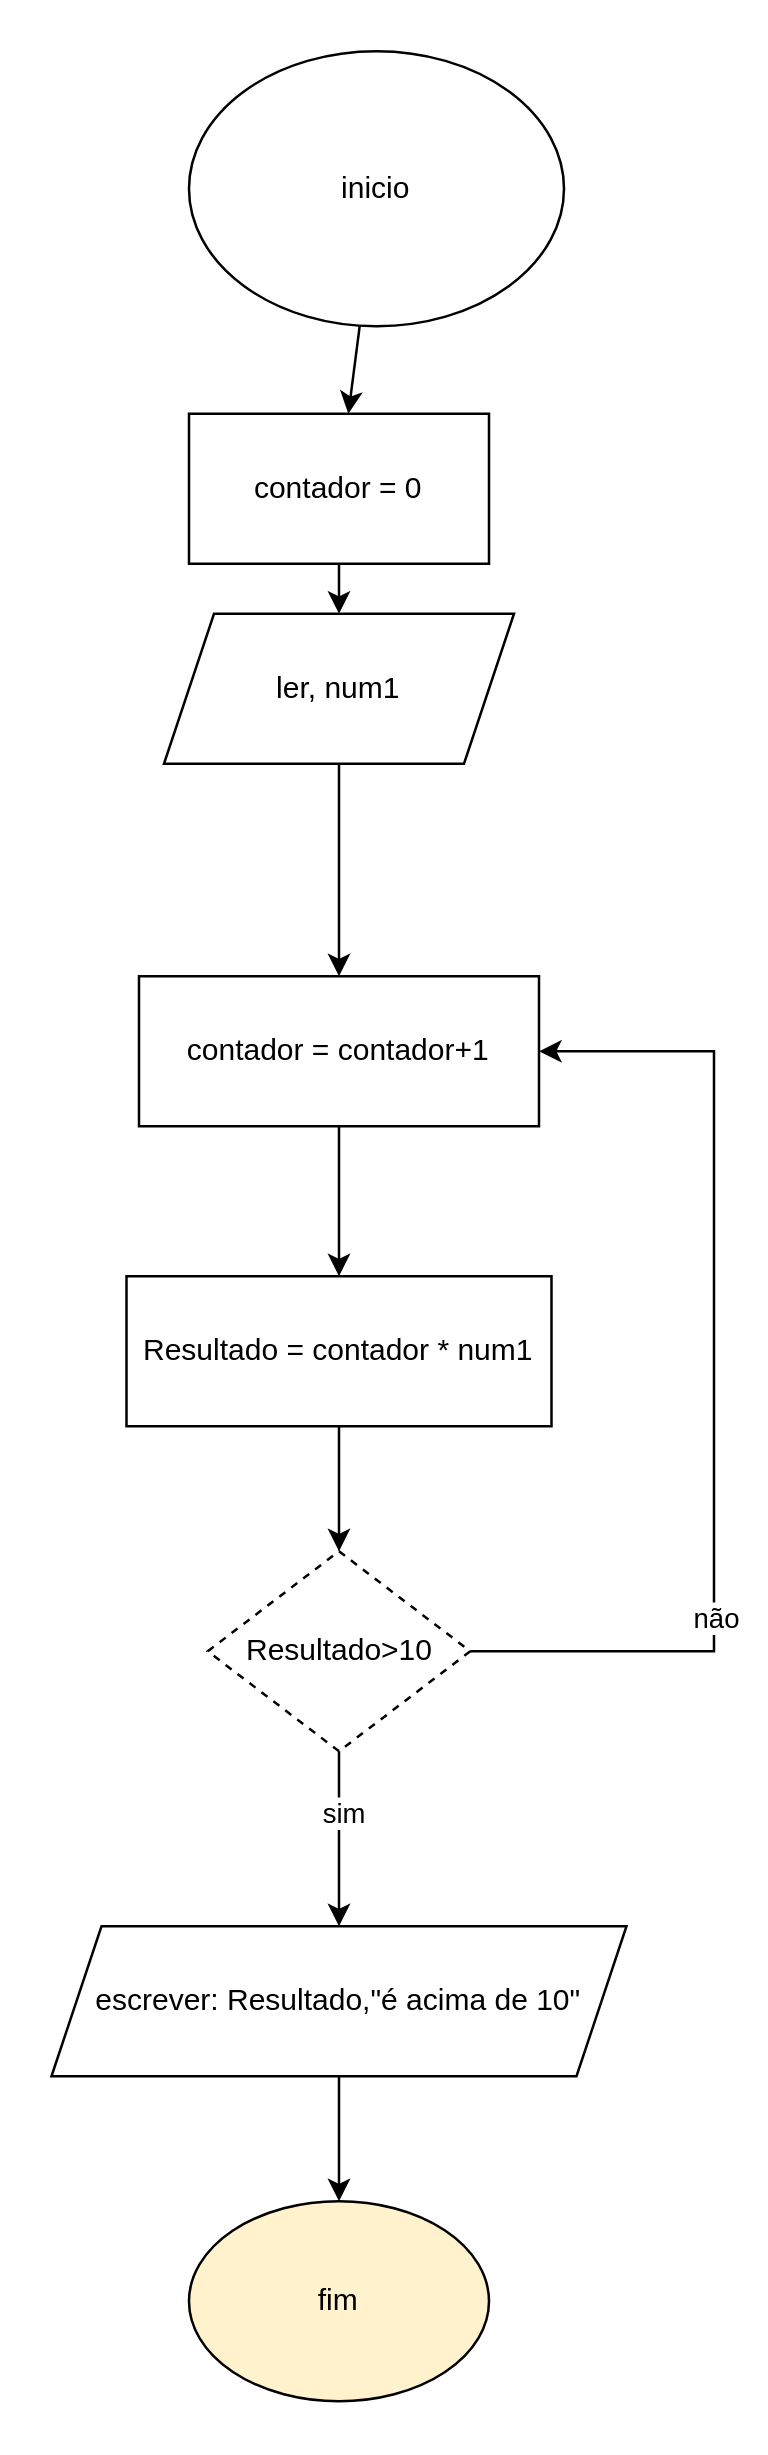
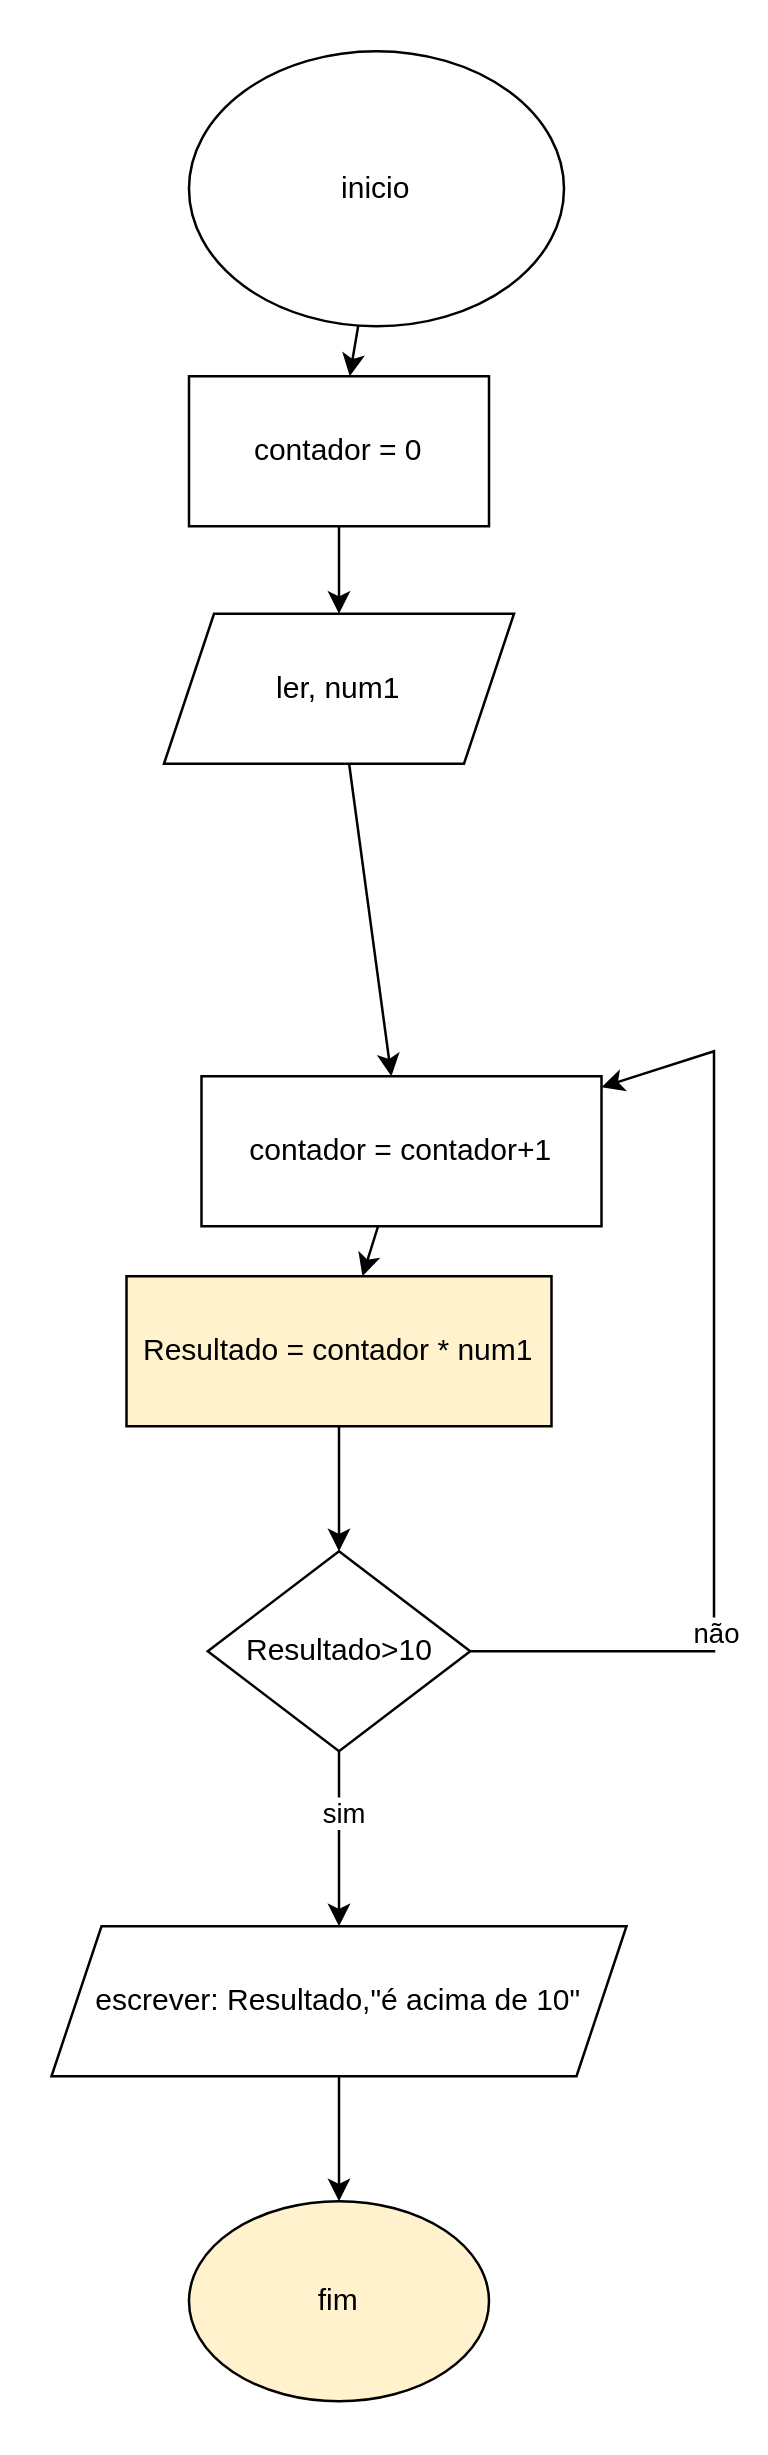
node "contador = 0": moved (339, 489) -> (339, 451)
node "contador = contador+1": moved (339, 1051) -> (401, 1151)
node "Resultado = contador * num1": fillcolor #ffffff -> #fff2cc
node "Resultado>10": style dashed -> solid
